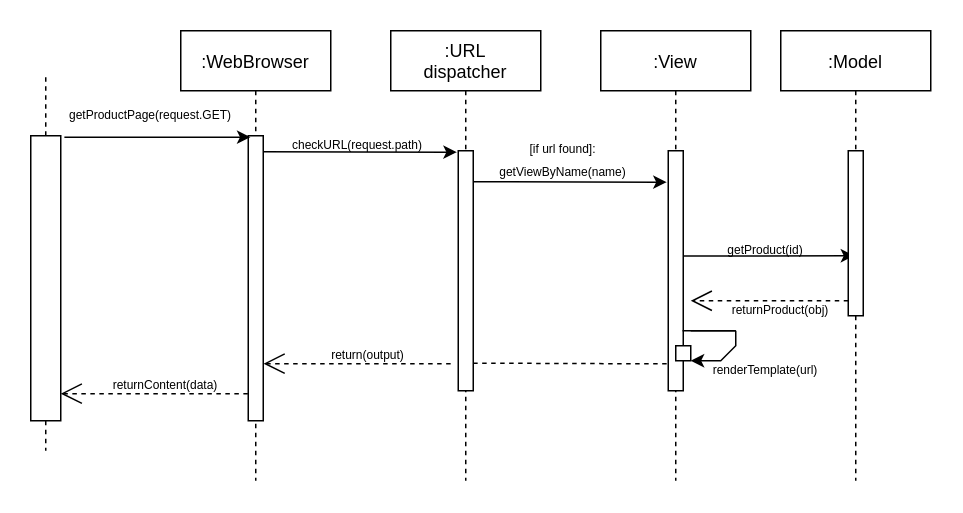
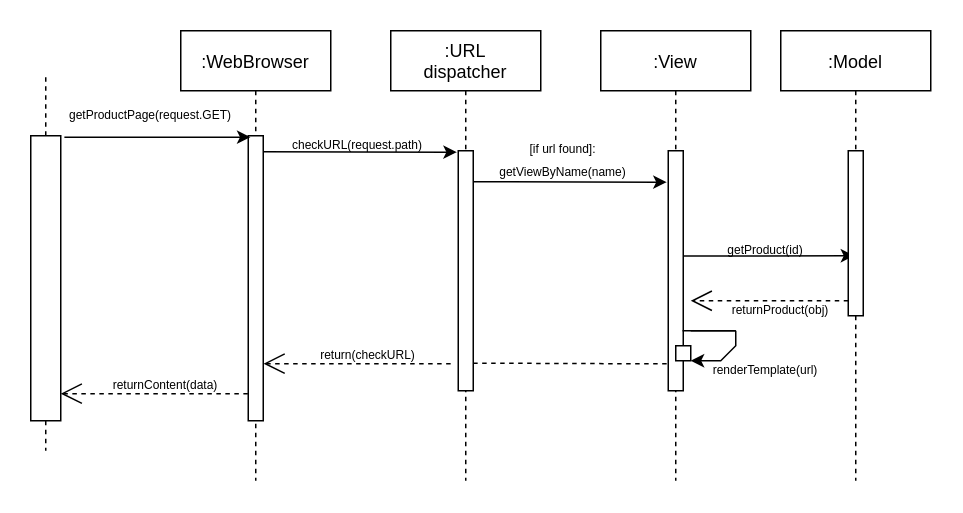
node "return(output)": label "return(output)" -> "return(checkURL)"
